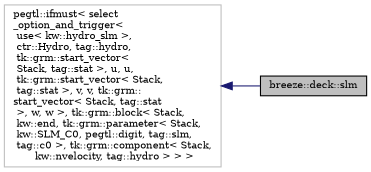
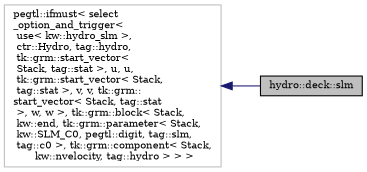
node "breeze::deck::slm": label "breeze::deck::slm" -> "hydro::deck::slm"
